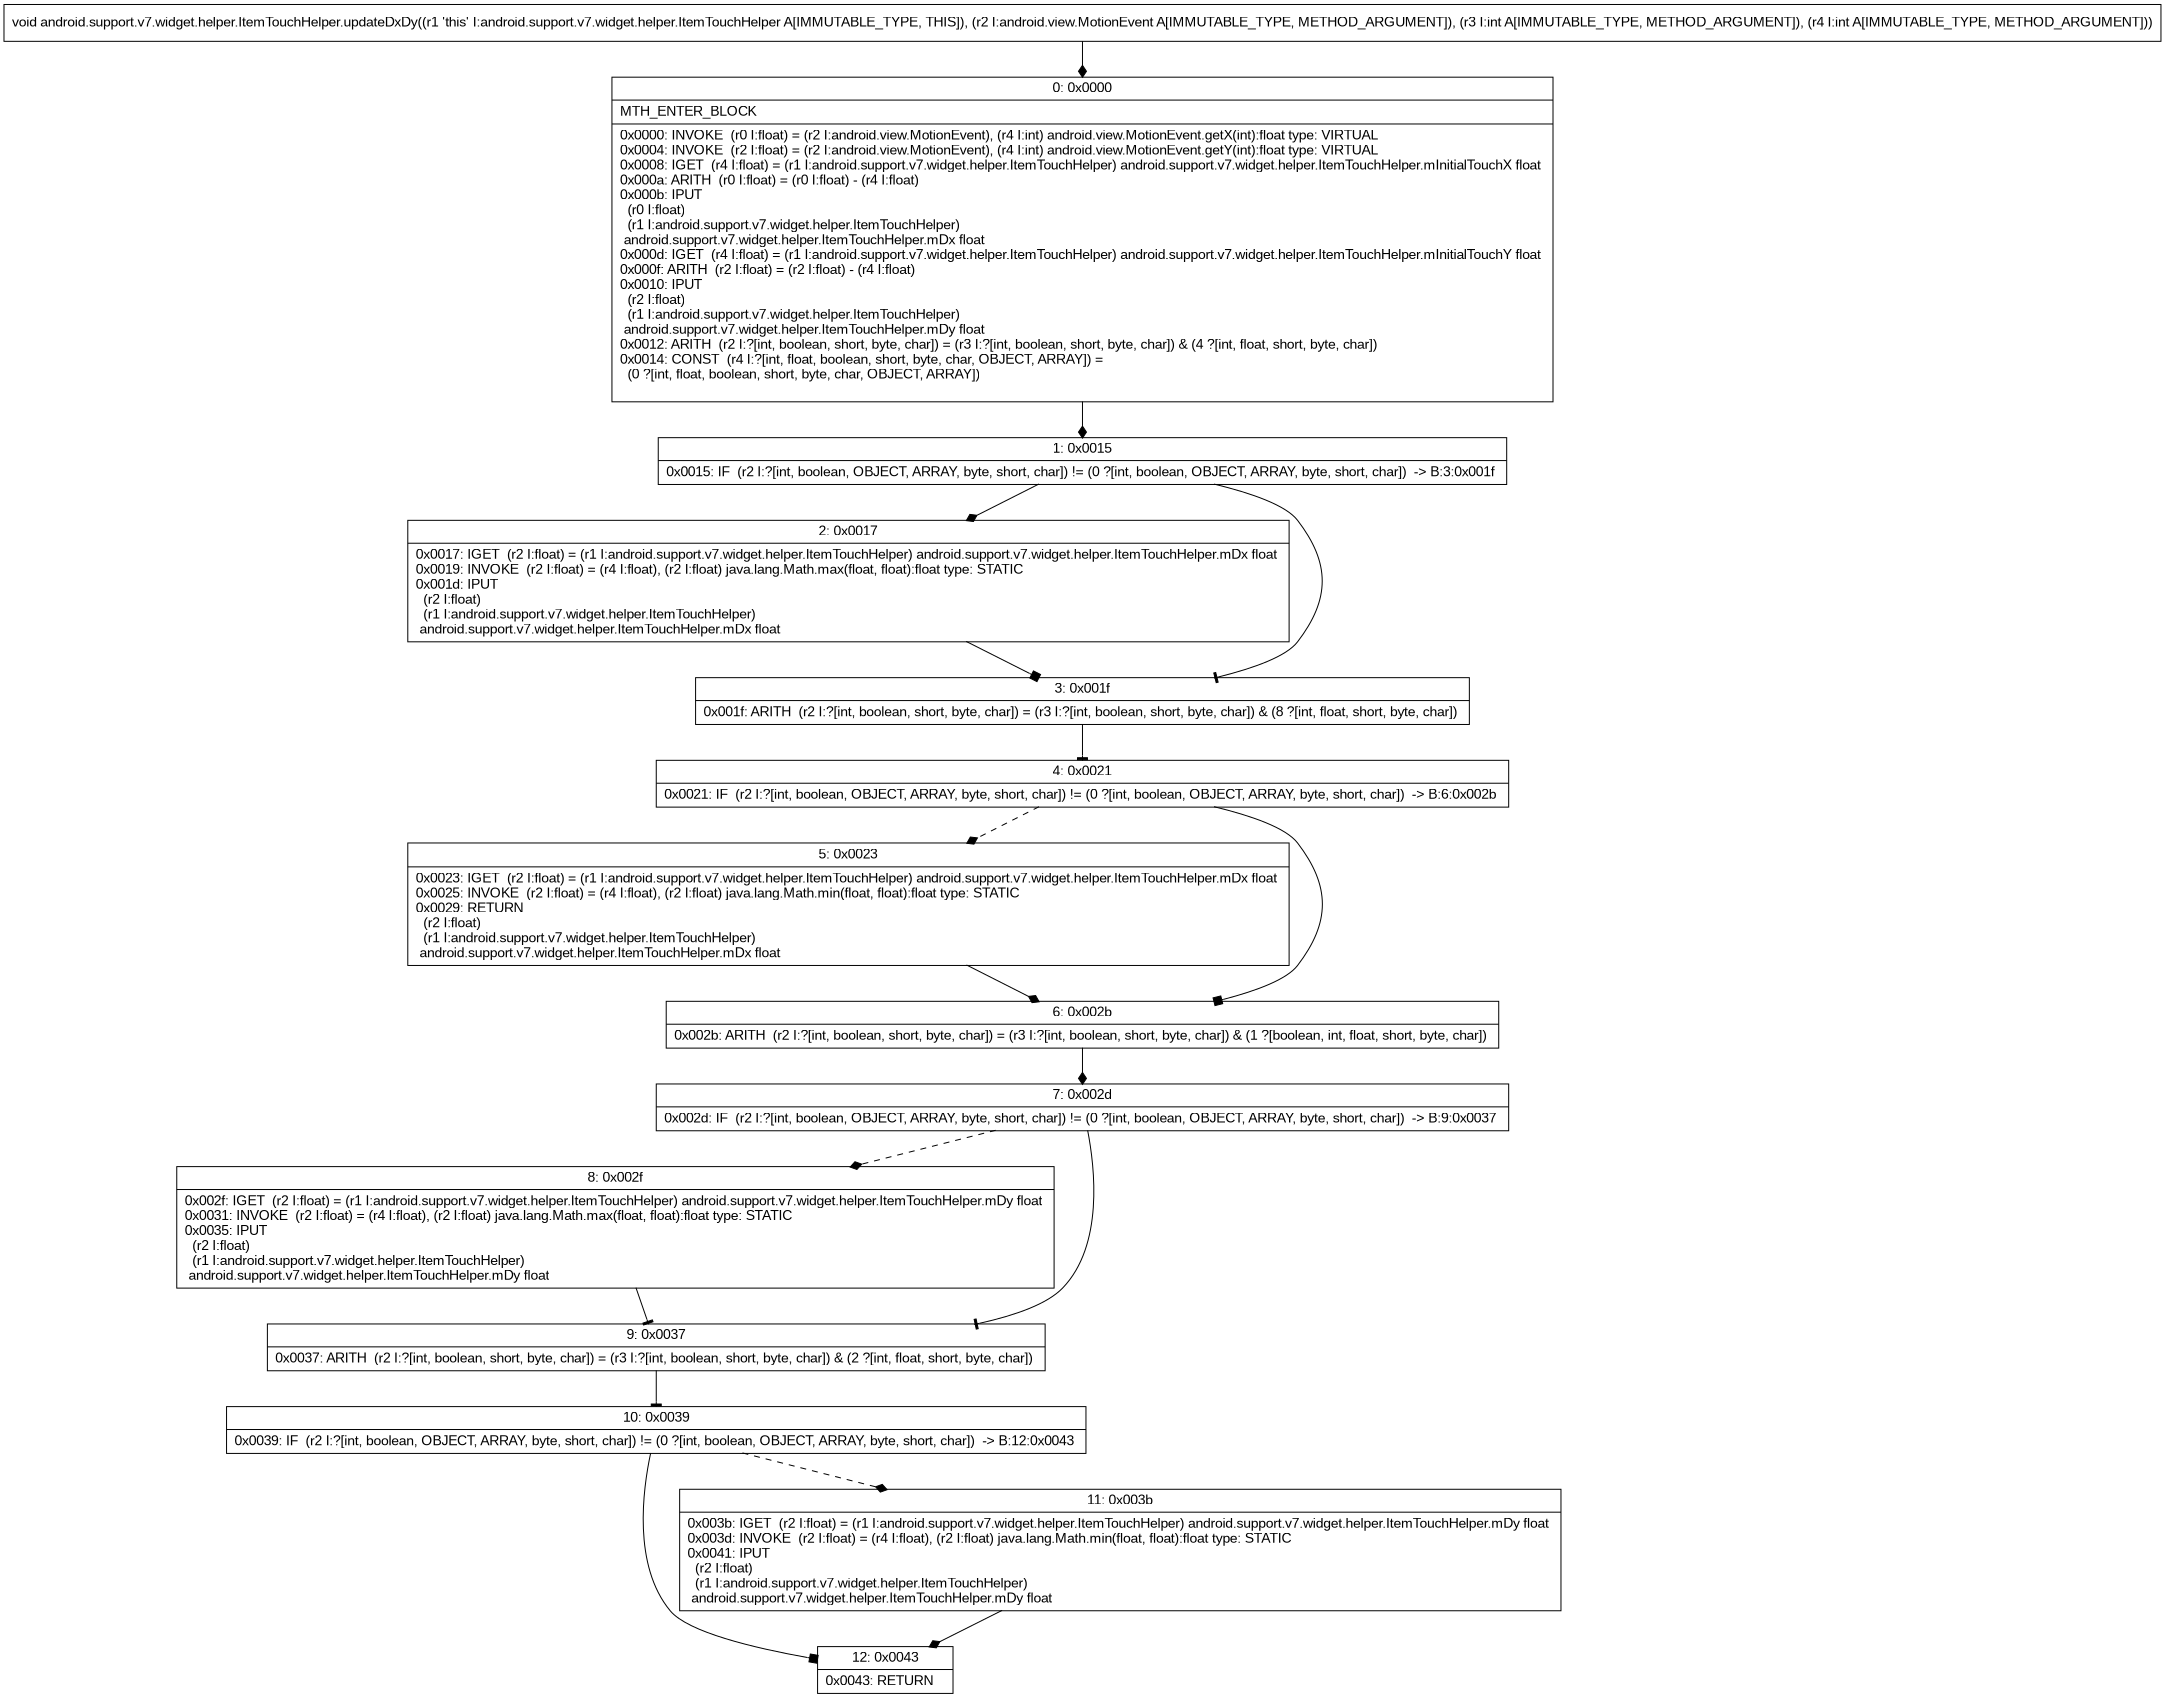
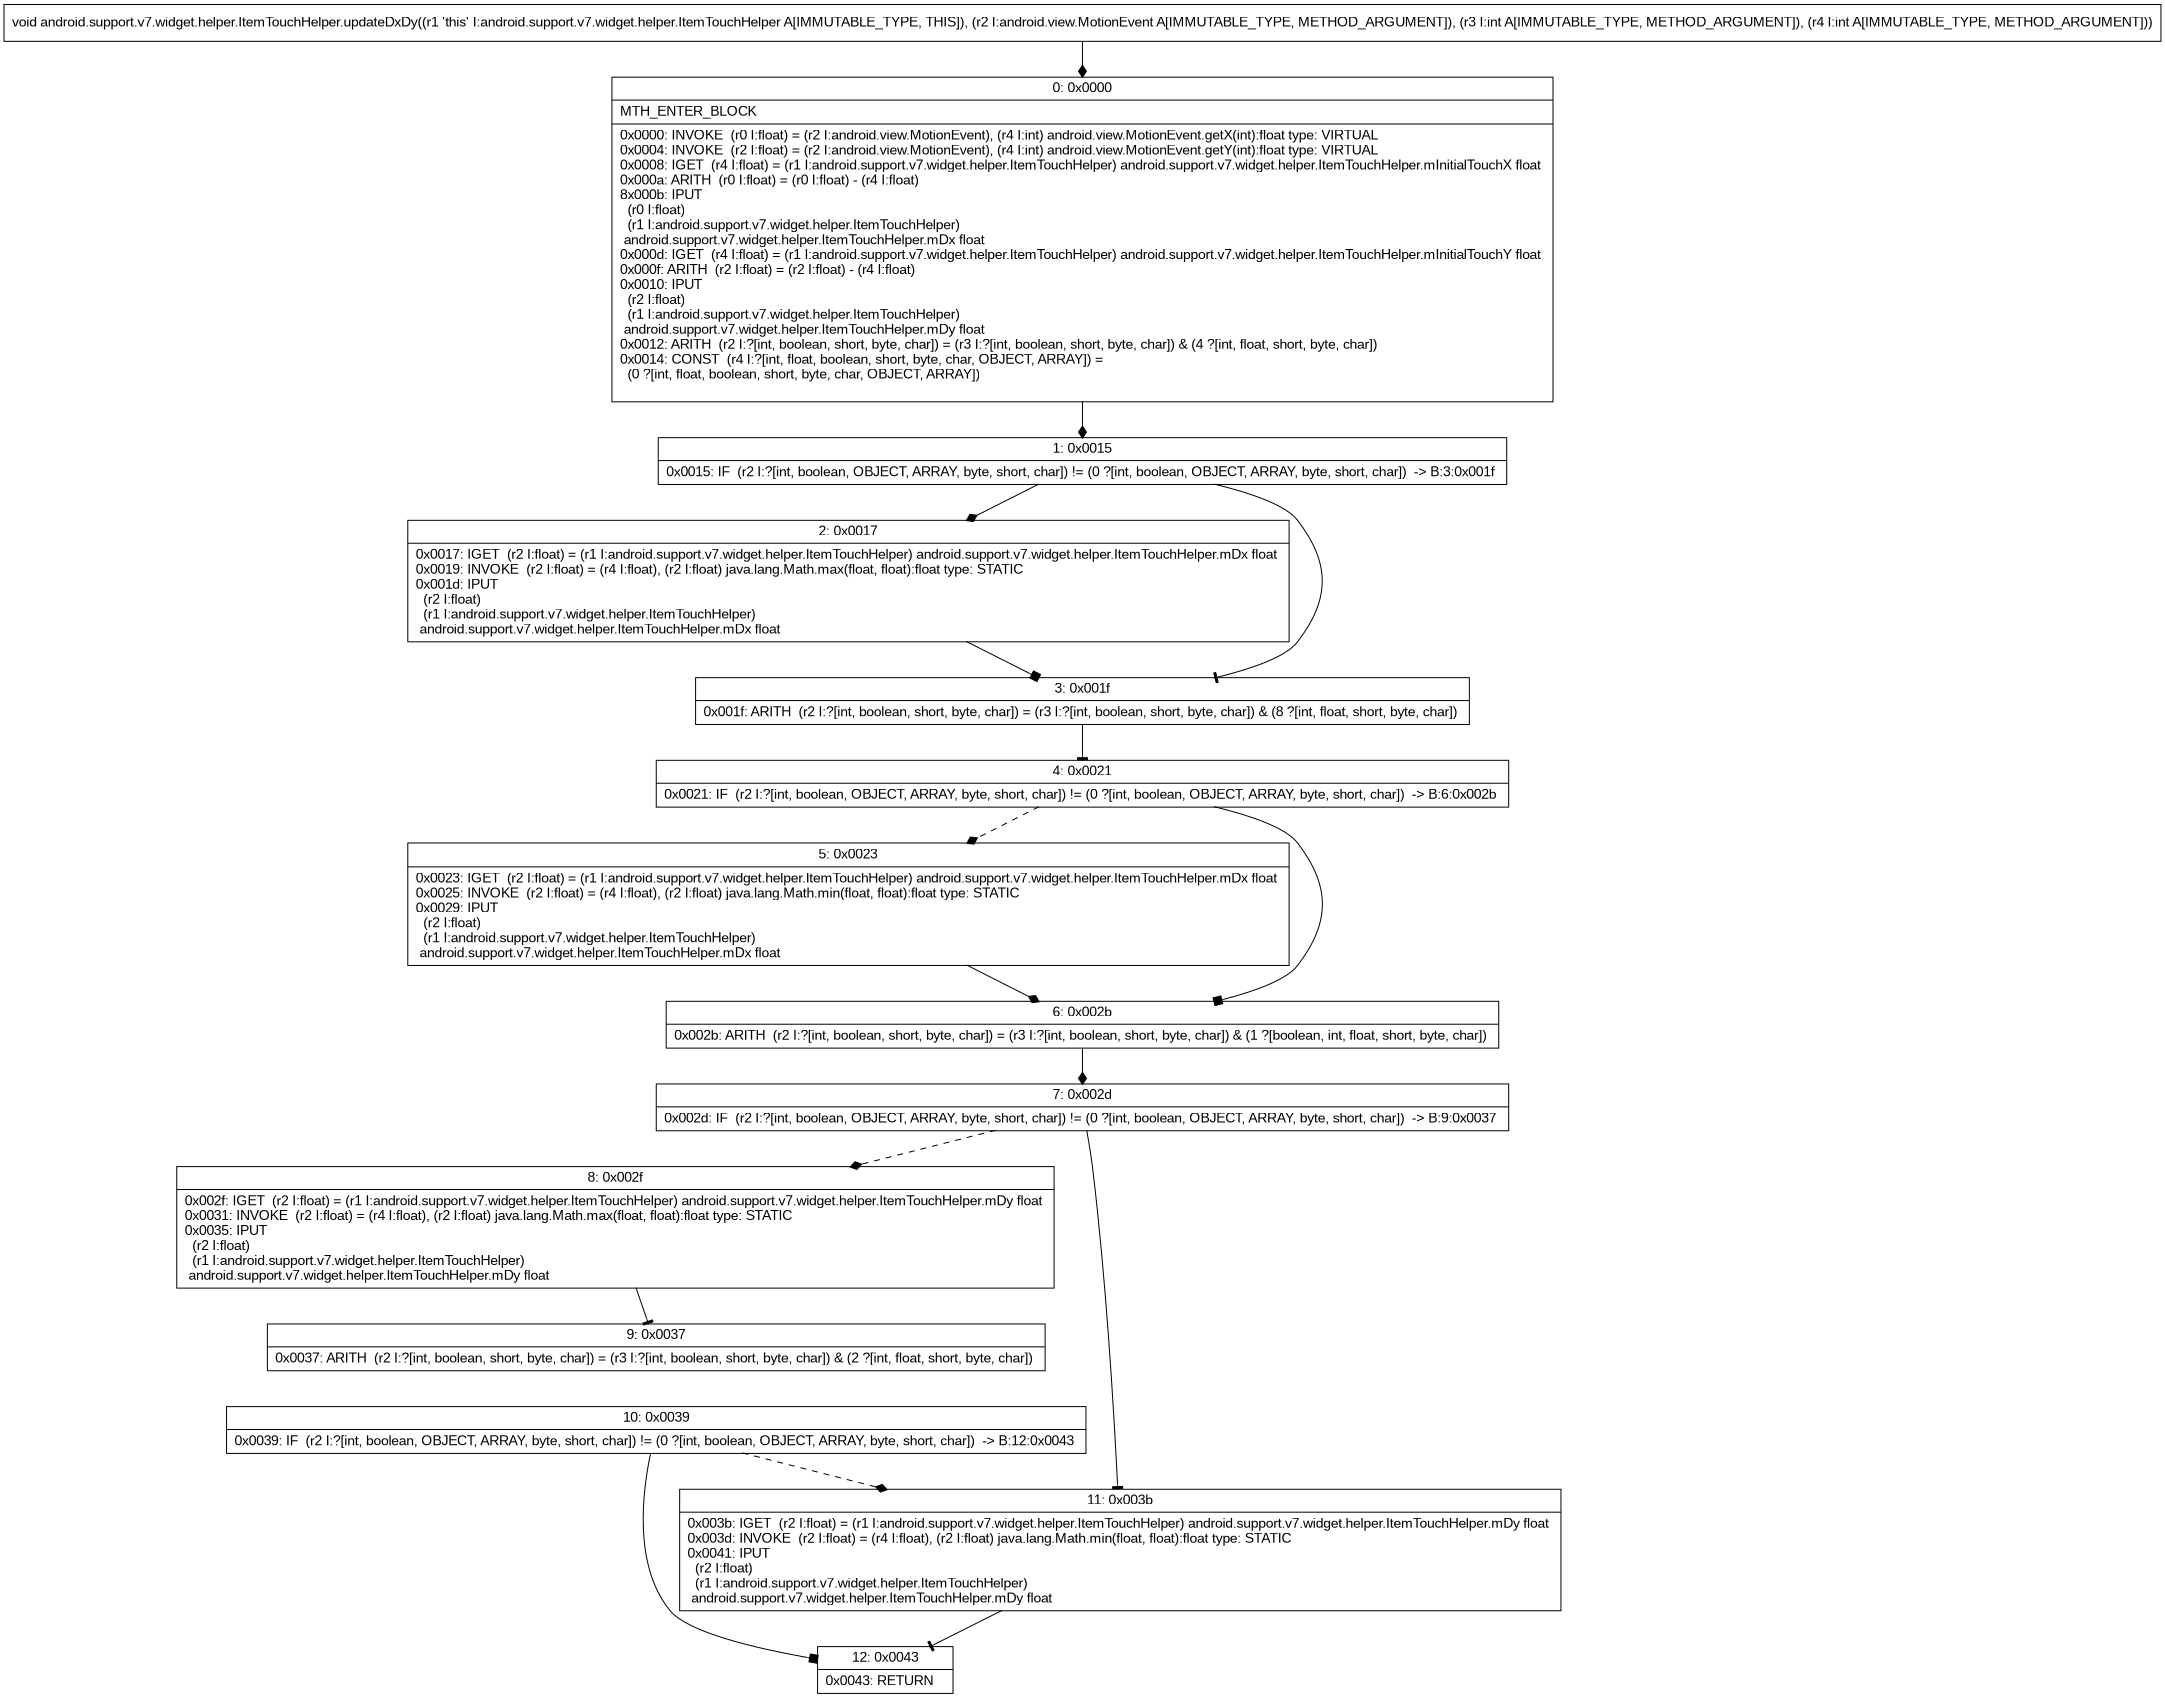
node "0: 0x0000": text "0x000b: IPUT" -> "8x000b: IPUT"
node "5: 0x0023": text "0x0029: RETURN" -> "0x0029: IPUT"
edge "7: 0x002d" -> "9: 0x0037": now "7: 0x002d" -> "11: 0x003b"
edge "9: 0x0037" -> "10: 0x0039": removed
edge "11: 0x003b" -> "12: 0x0043": arrowhead diamond -> tee
